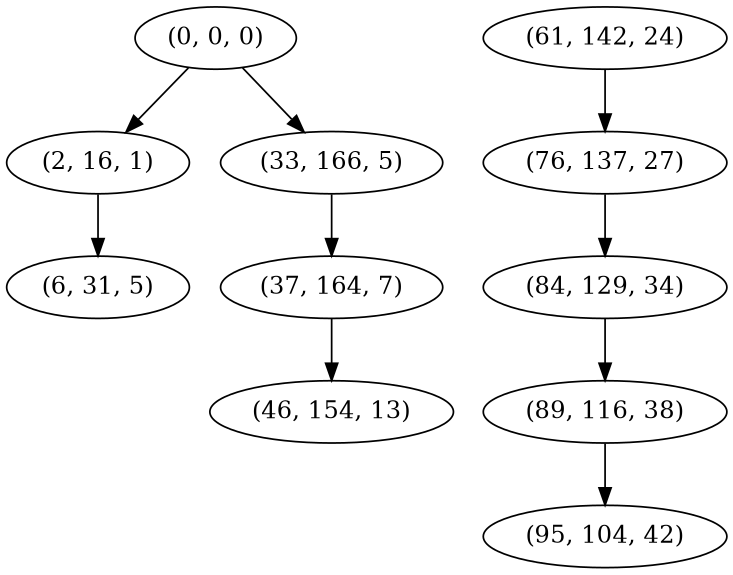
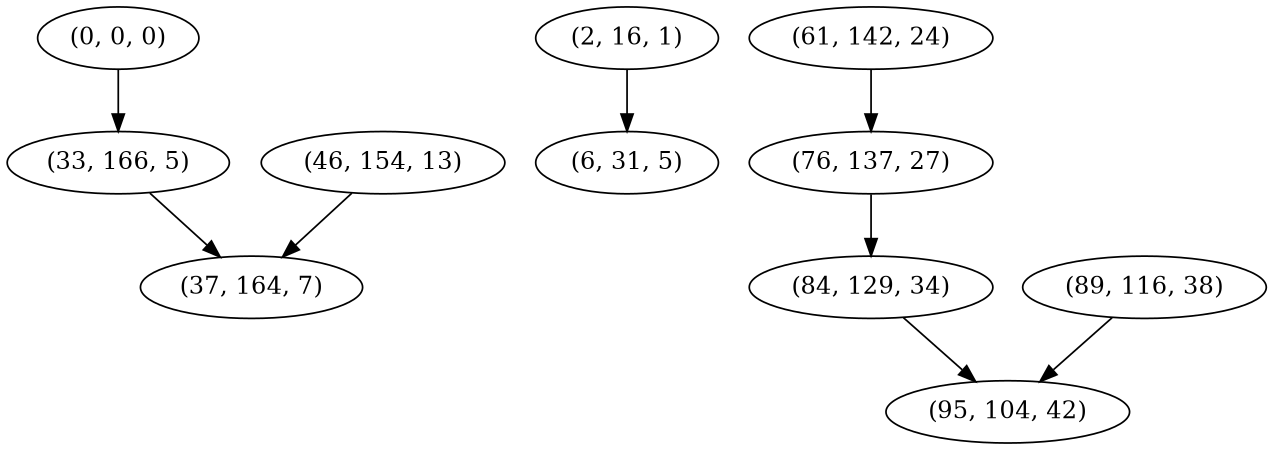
edge "(0, 0, 0)" -> "(2, 16, 1)": removed
edge "(37, 164, 7)" -> "(46, 154, 13)": reversed
edge "(84, 129, 34)" -> "(89, 116, 38)": now "(84, 129, 34)" -> "(95, 104, 42)"
